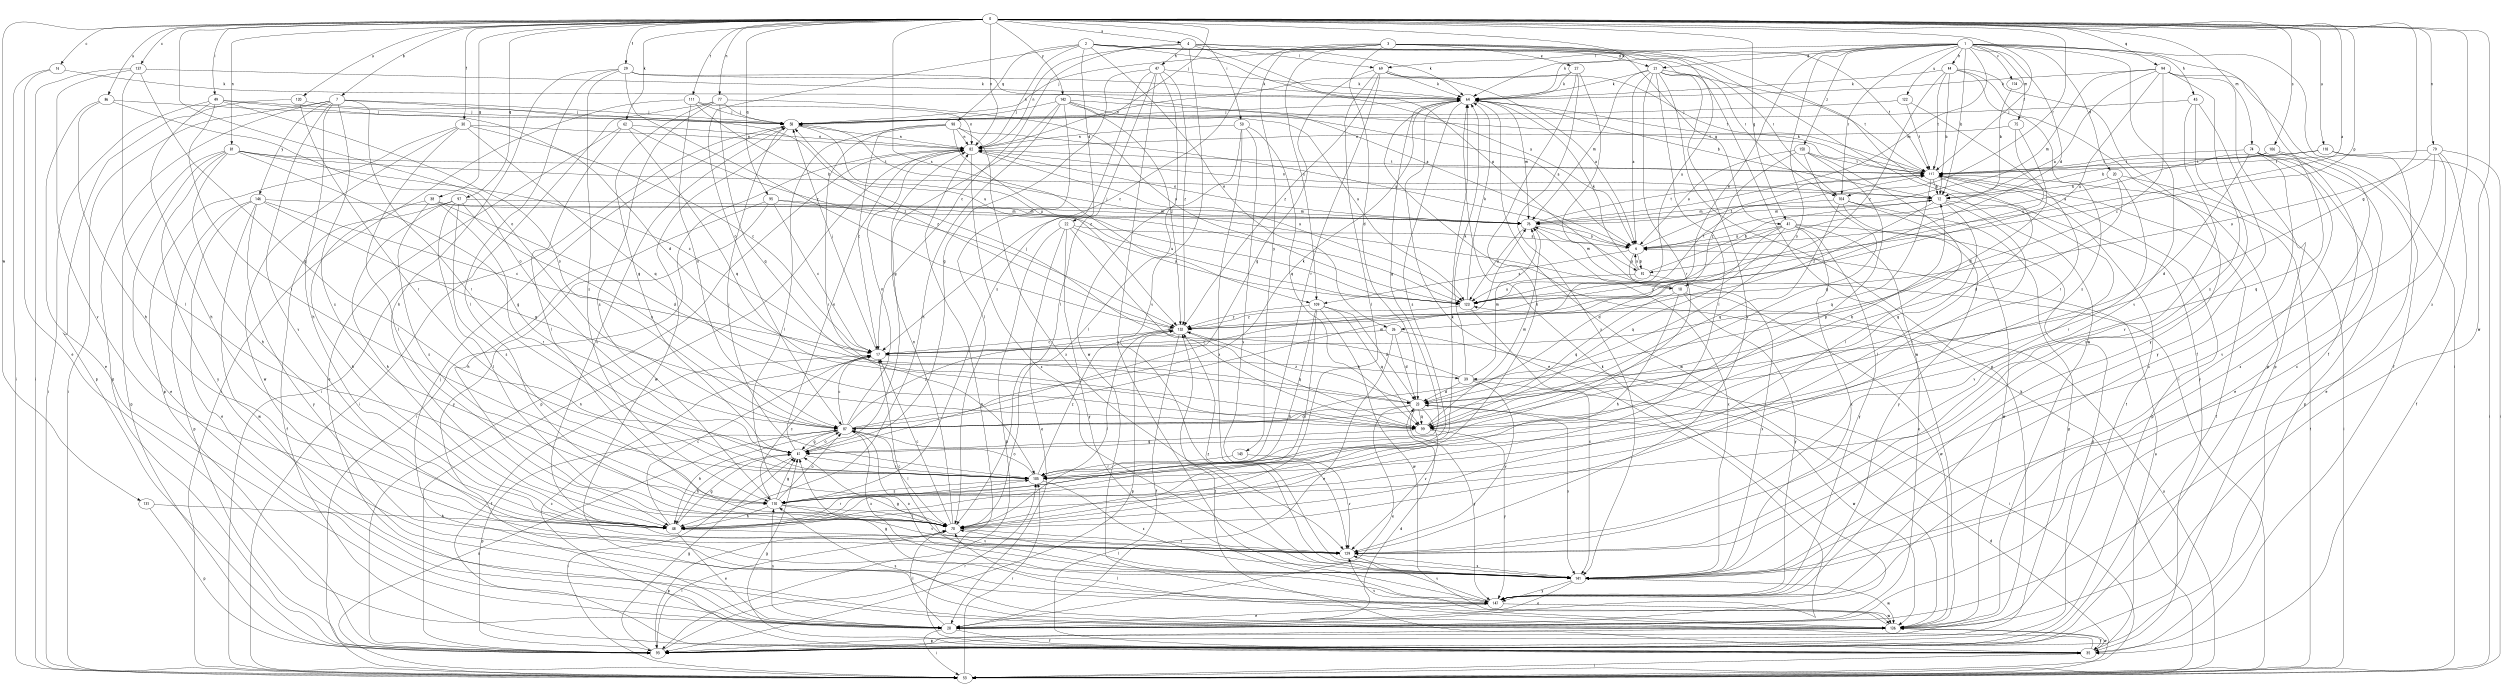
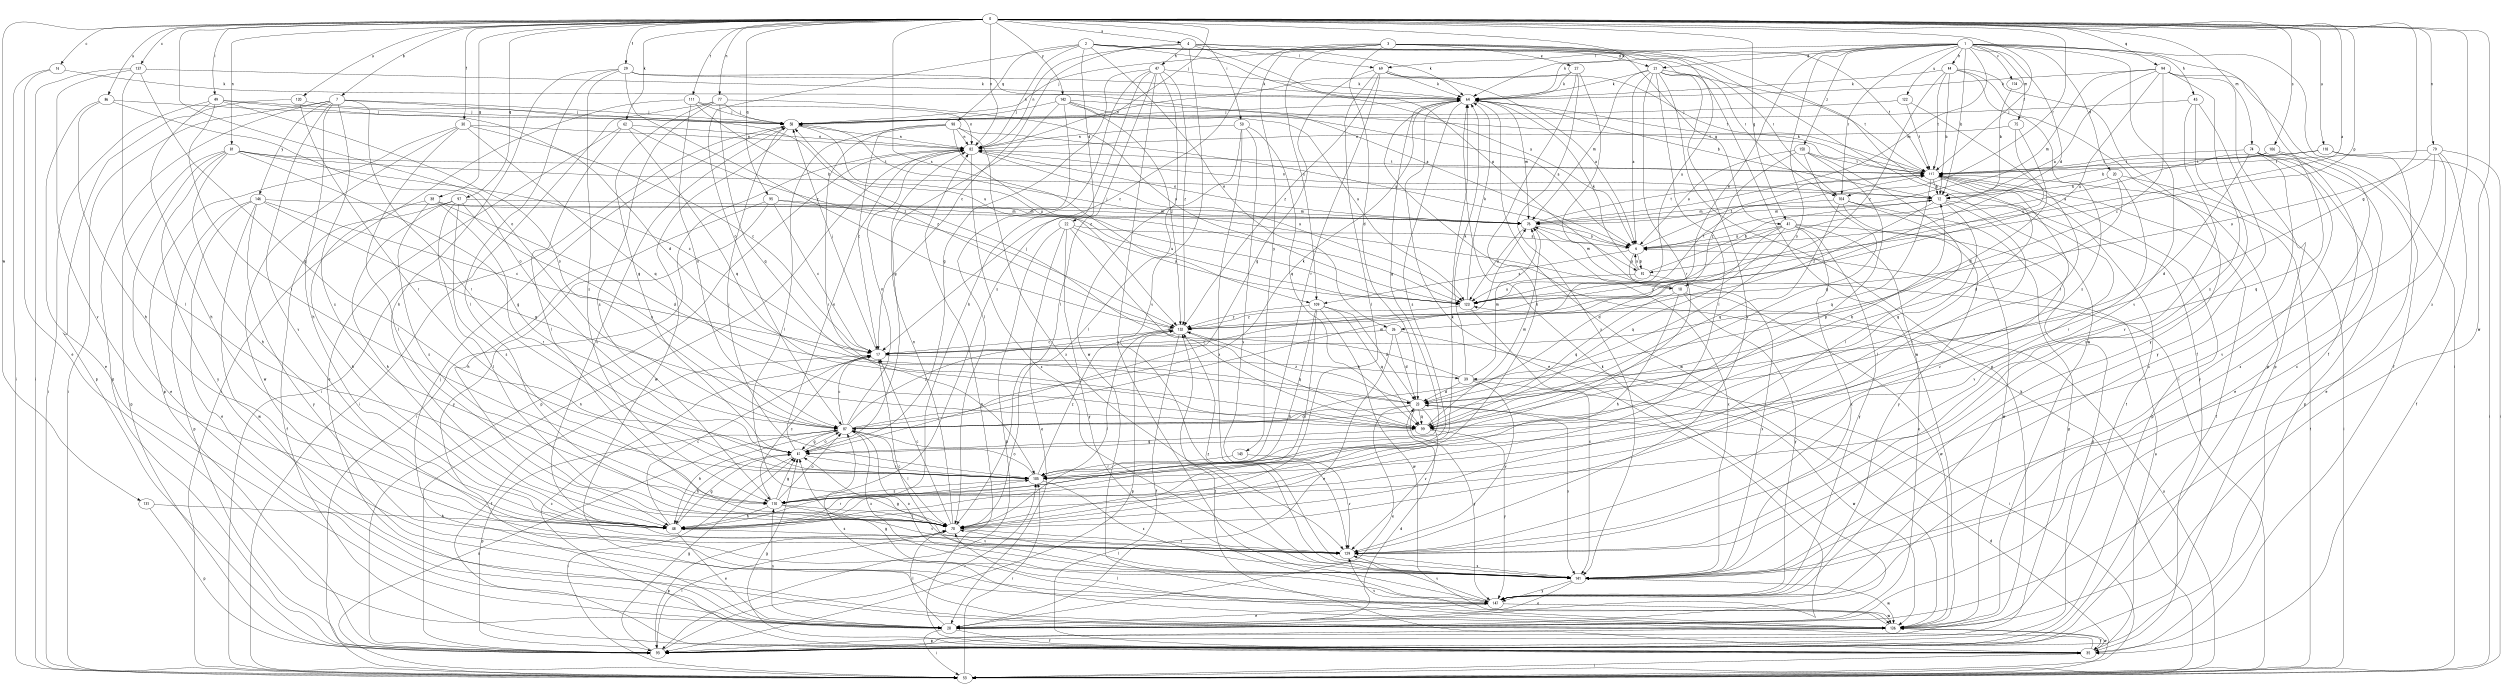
edge "142" -> "48": now "47" -> "48"
edge "117" -> "129": added, label "v"
edge "136" -> "110": now "136" -> "87"
